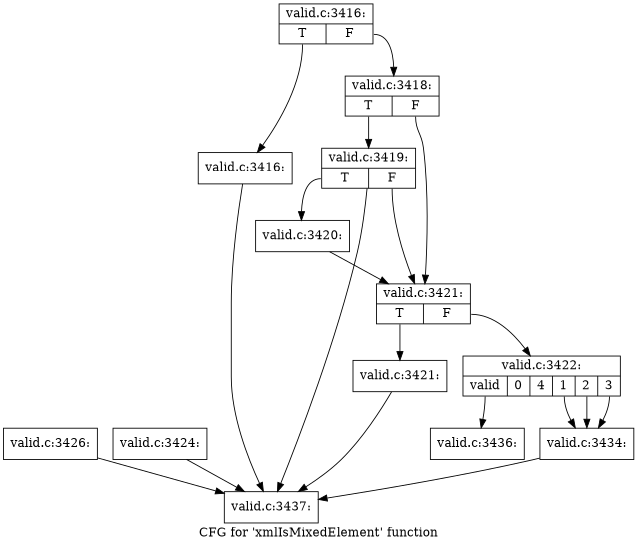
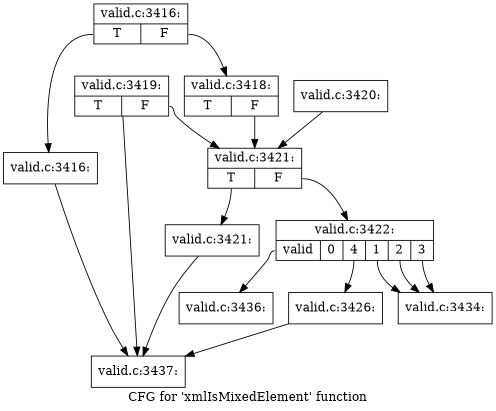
edge "valid.c:3418:" -> "valid.c:3419:": removed
edge "valid.c:3419:" -> "valid.c:3420:": removed
edge "valid.c:3422:" -> "valid.c:3426:": added
node "valid.c:3424:": removed
edge "valid.c:3434:" -> "valid.c:3437:": removed
